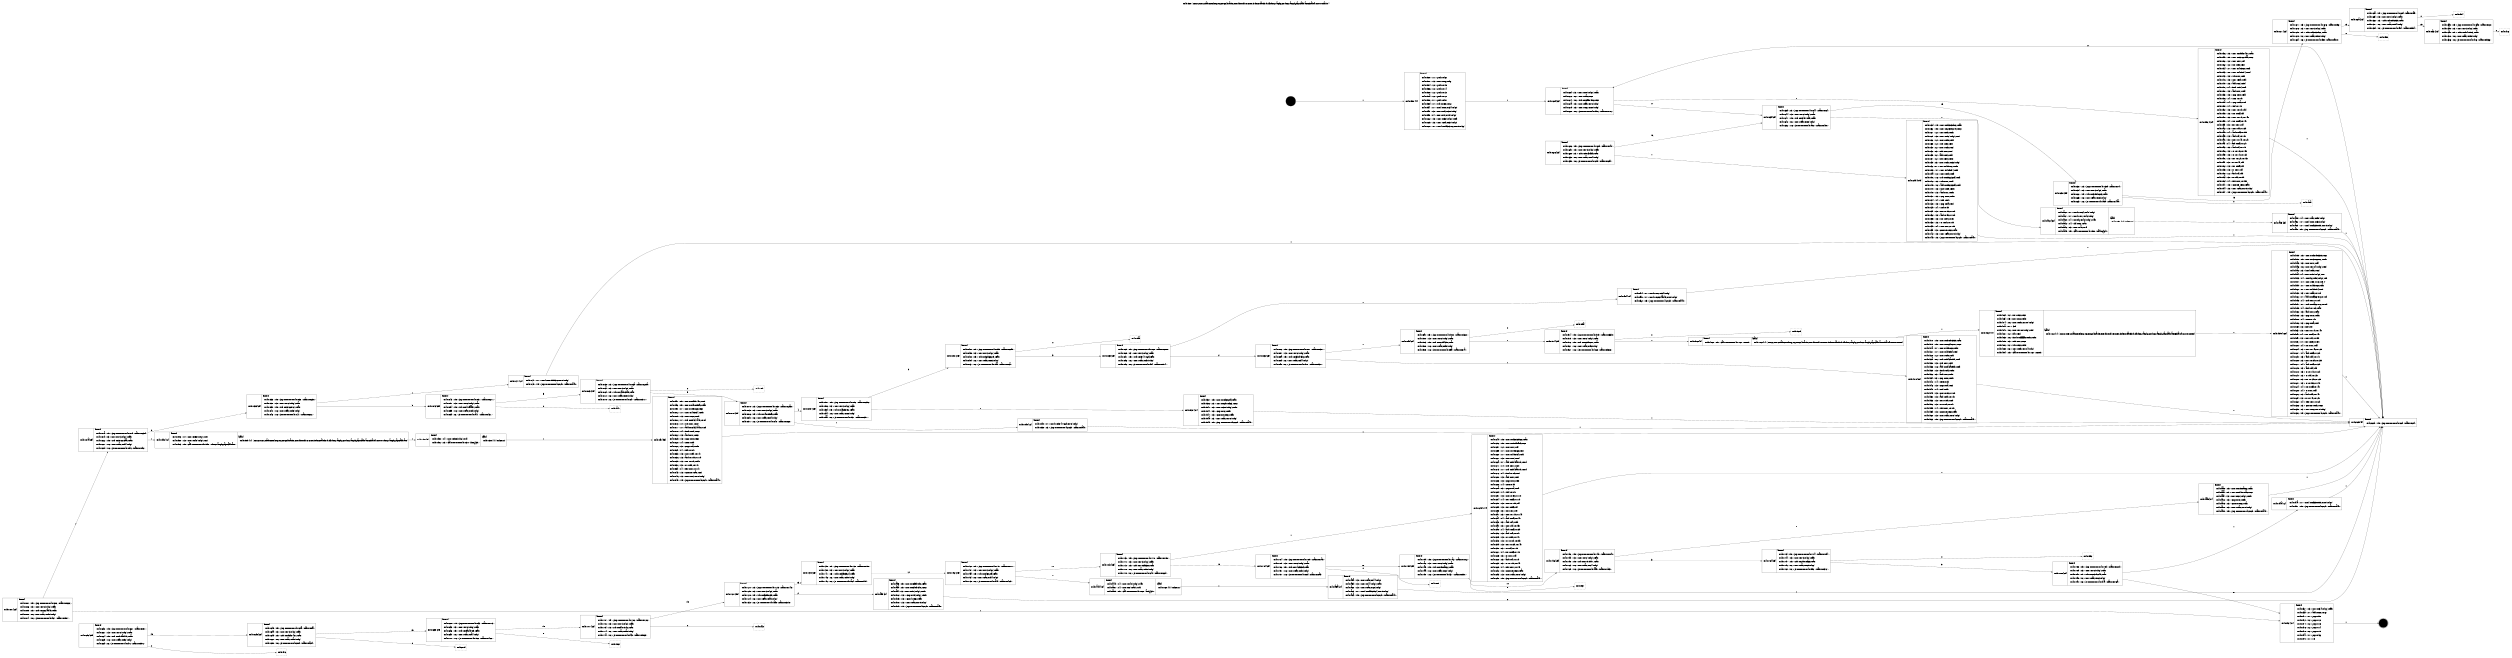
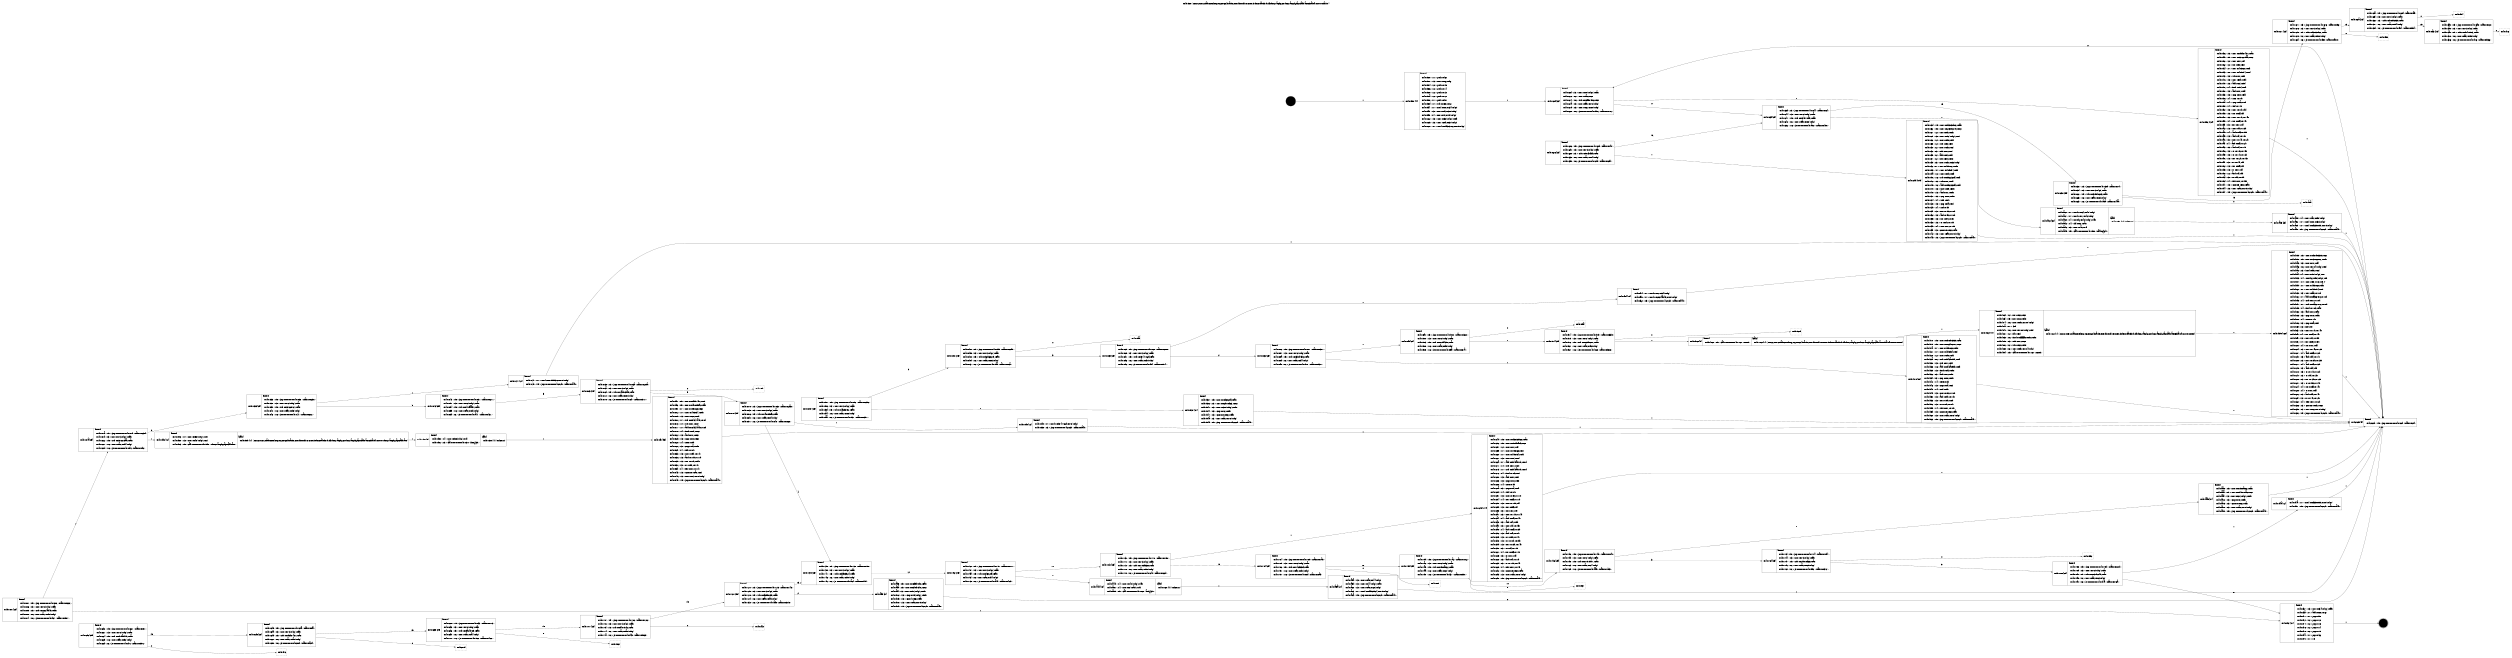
node "0x401a41": removed
edge "0x40187e [25]" -> "0x401897 [25]": now "0x40187e [25]" -> "0x401739 [25]"
